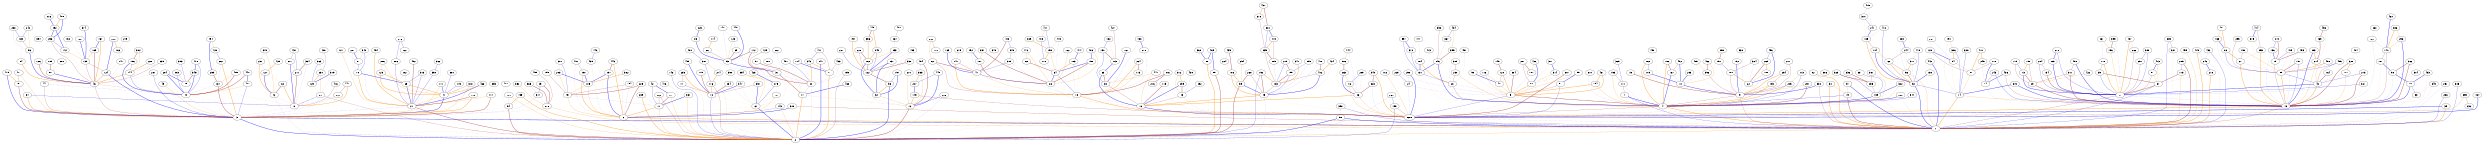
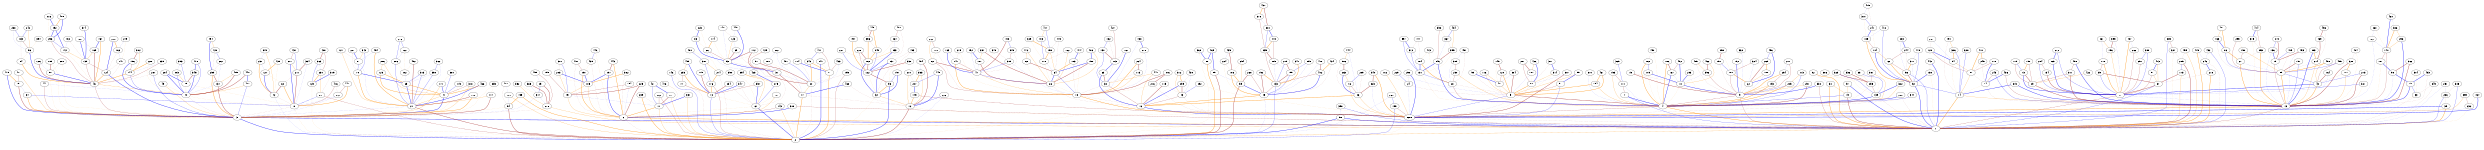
edge "428" -- "363": style dotted -> bold
edge "267" -- "3": now "259" -- "3"
edge "56" -- "1": color darkorange -> blue
edge "192" -- "2": now "133" -- "2"
